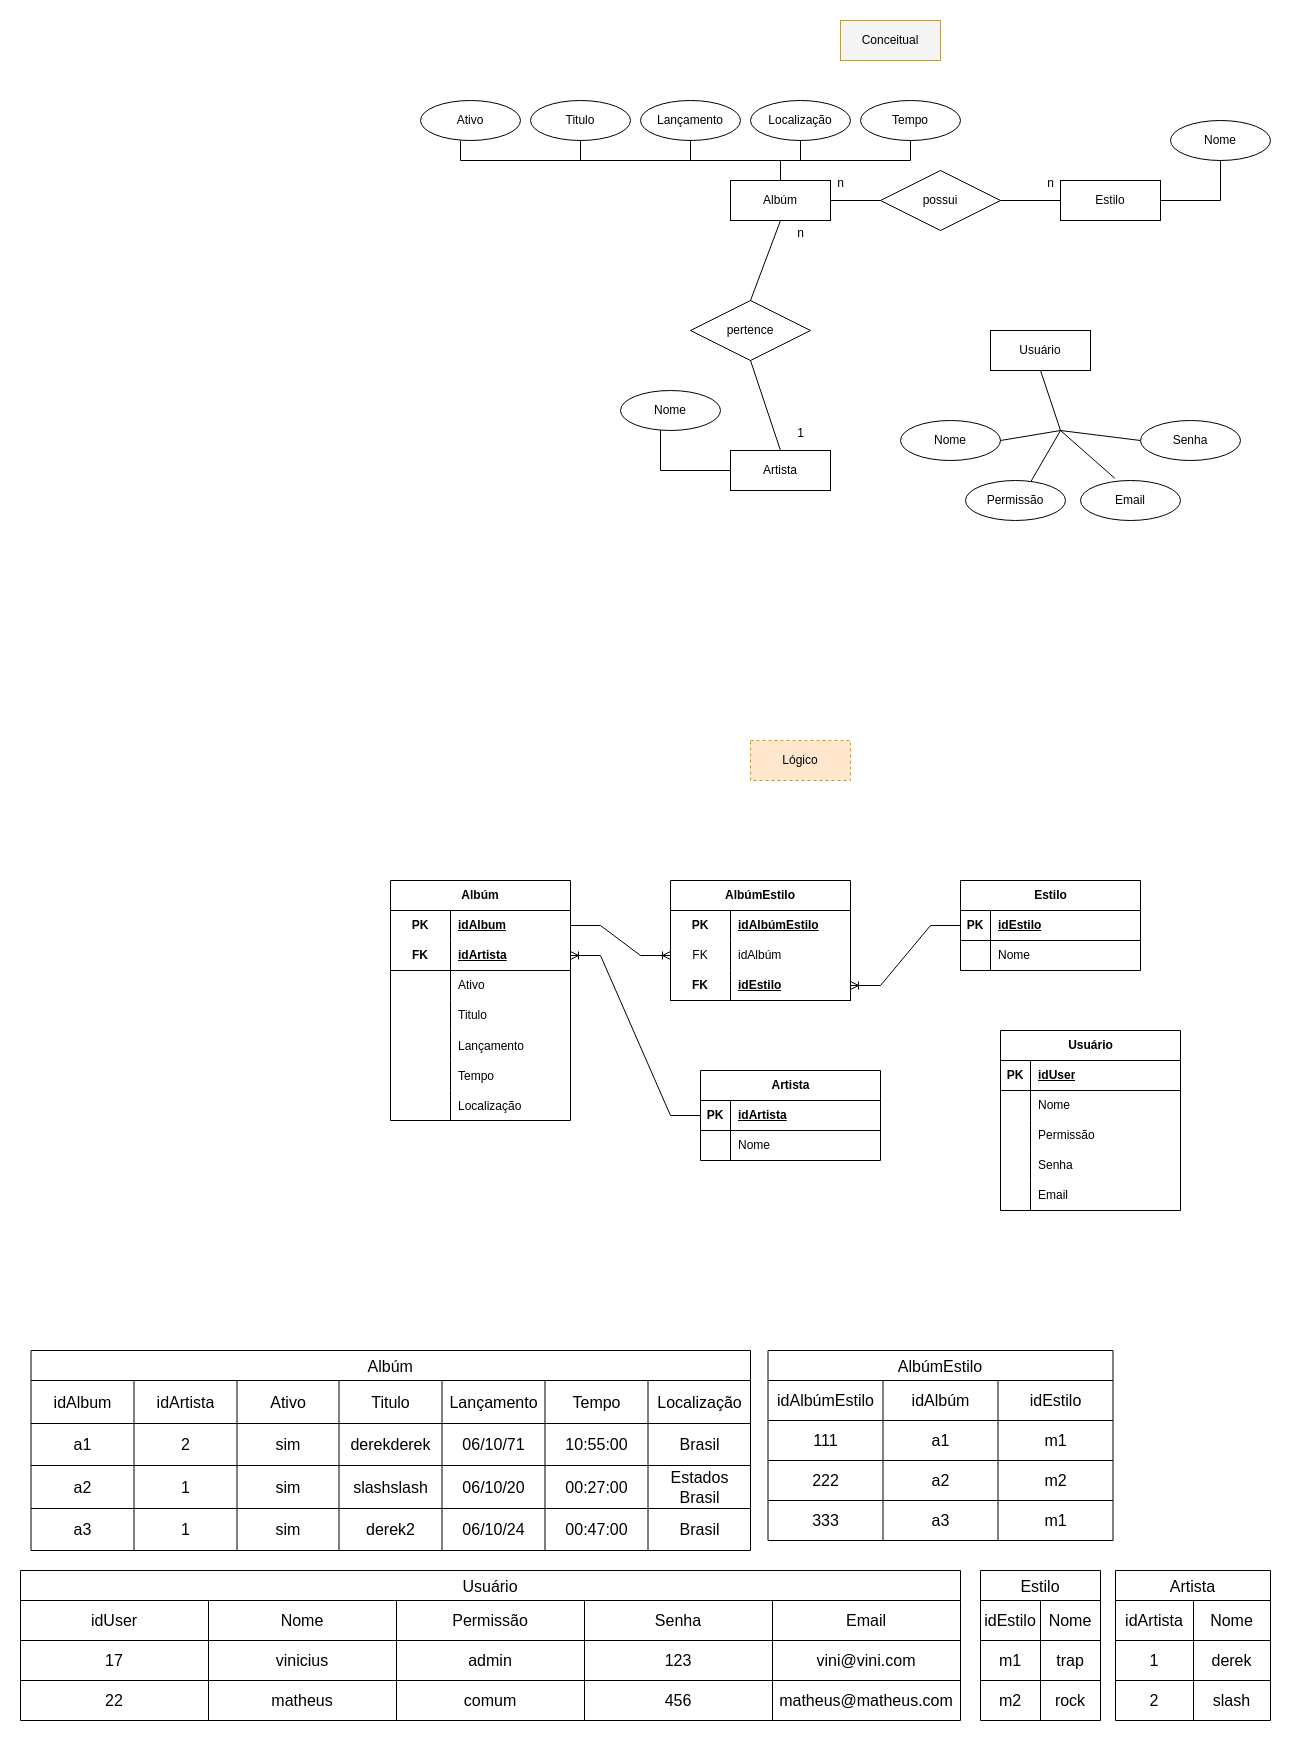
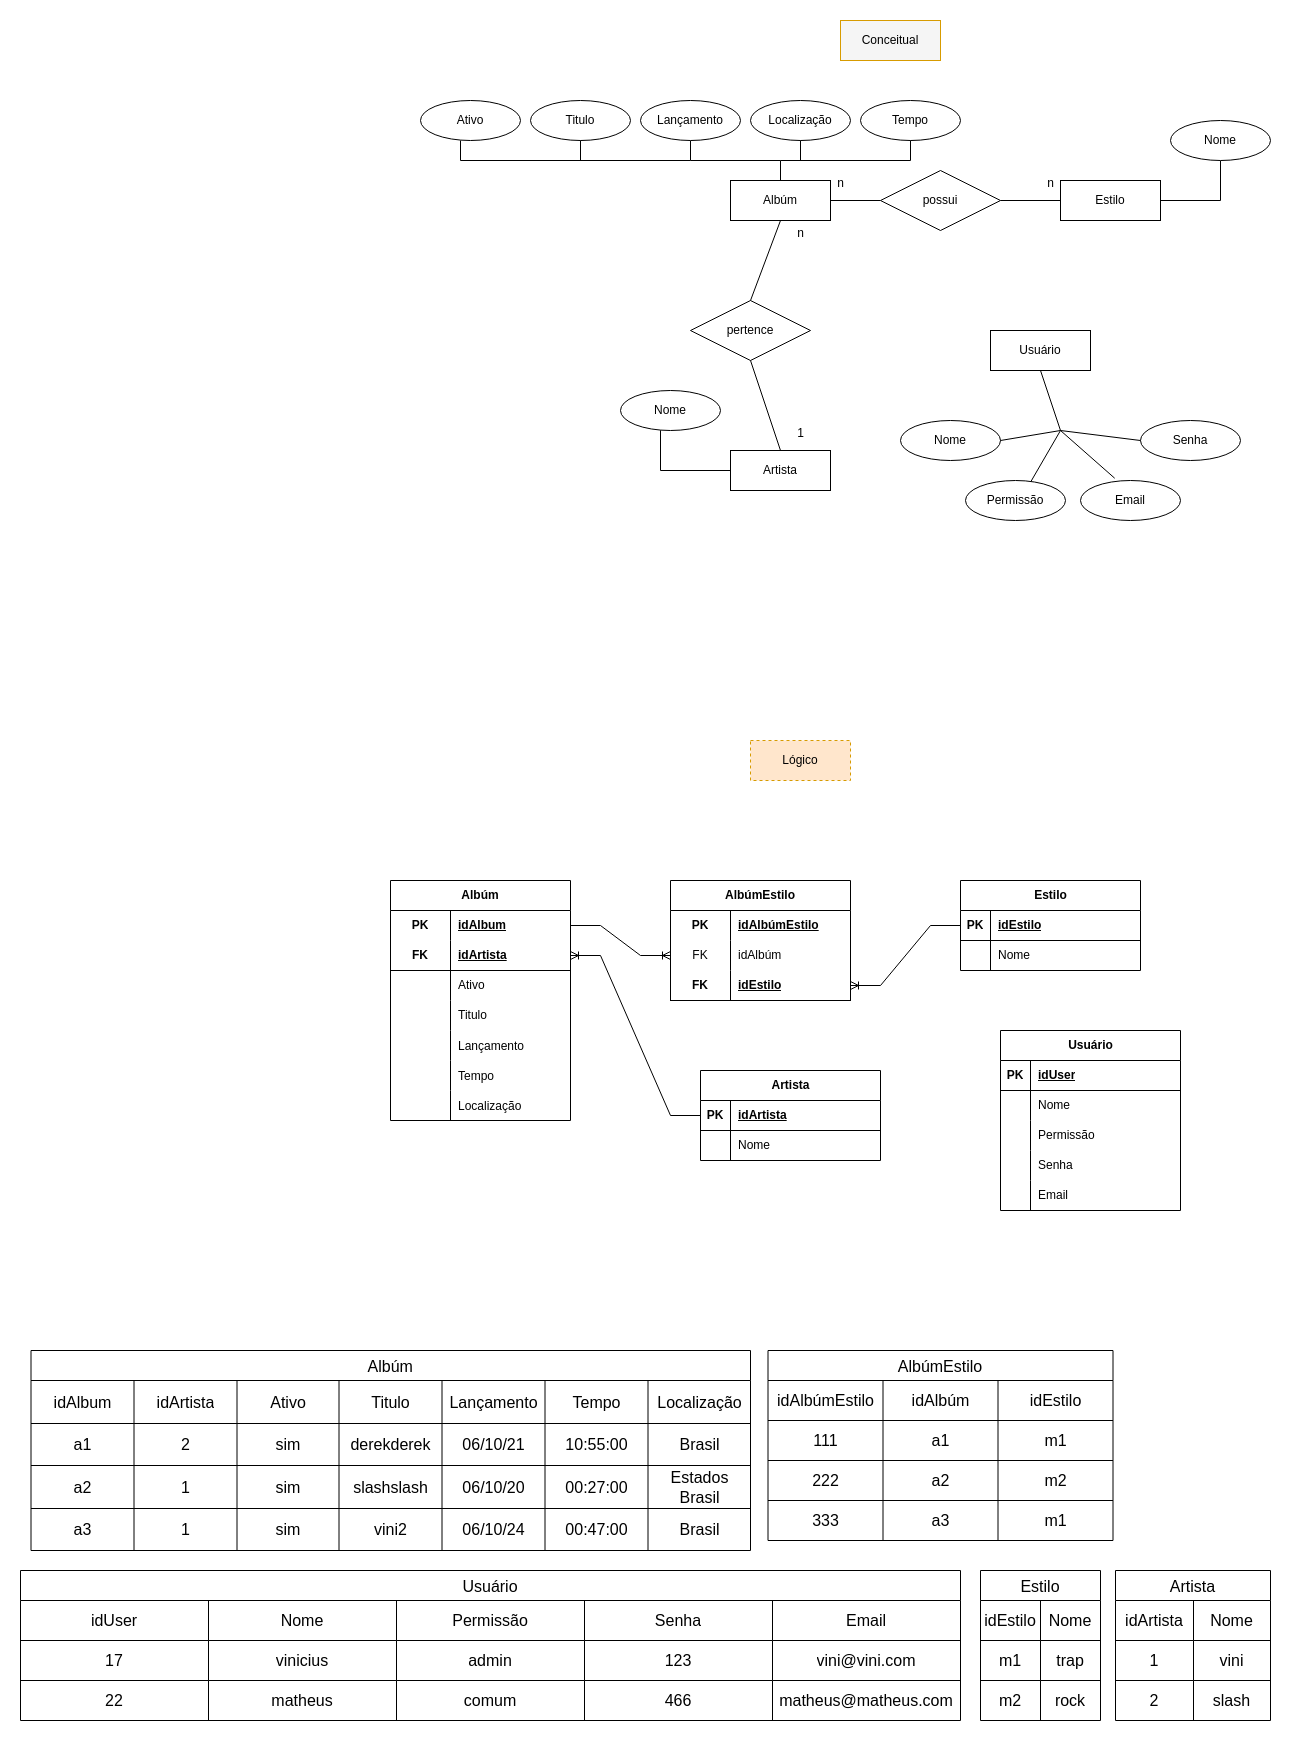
node "06/10/71": label "06/10/71" -> "06/10/21"
node "derek2": label "derek2" -> "vini2"
node "derek": label "derek" -> "vini"
node "456": label "456" -> "466"
